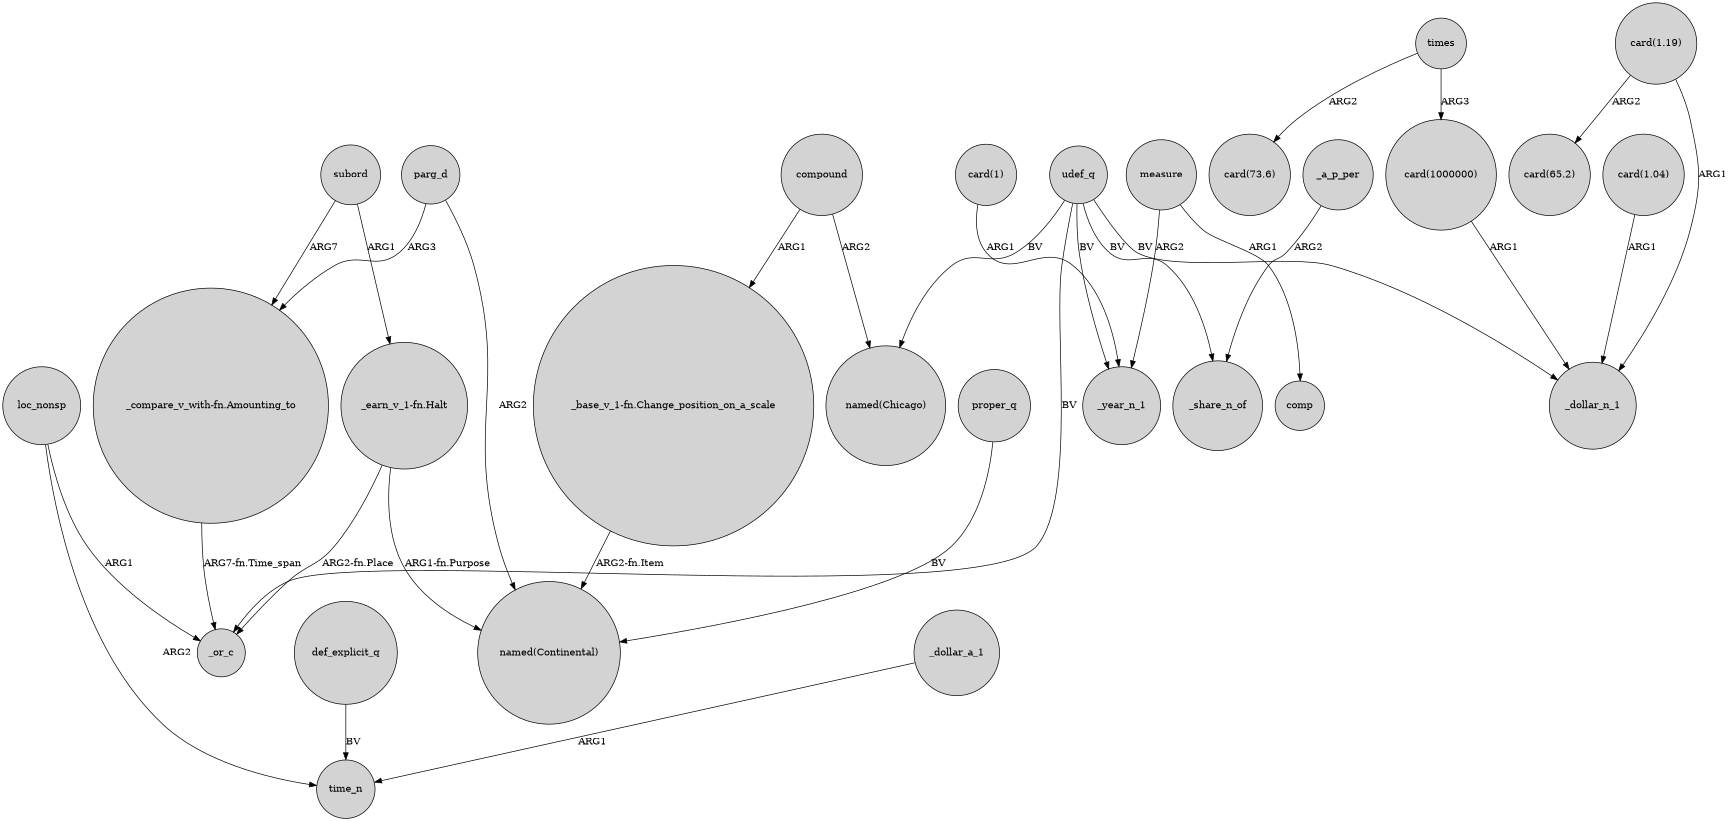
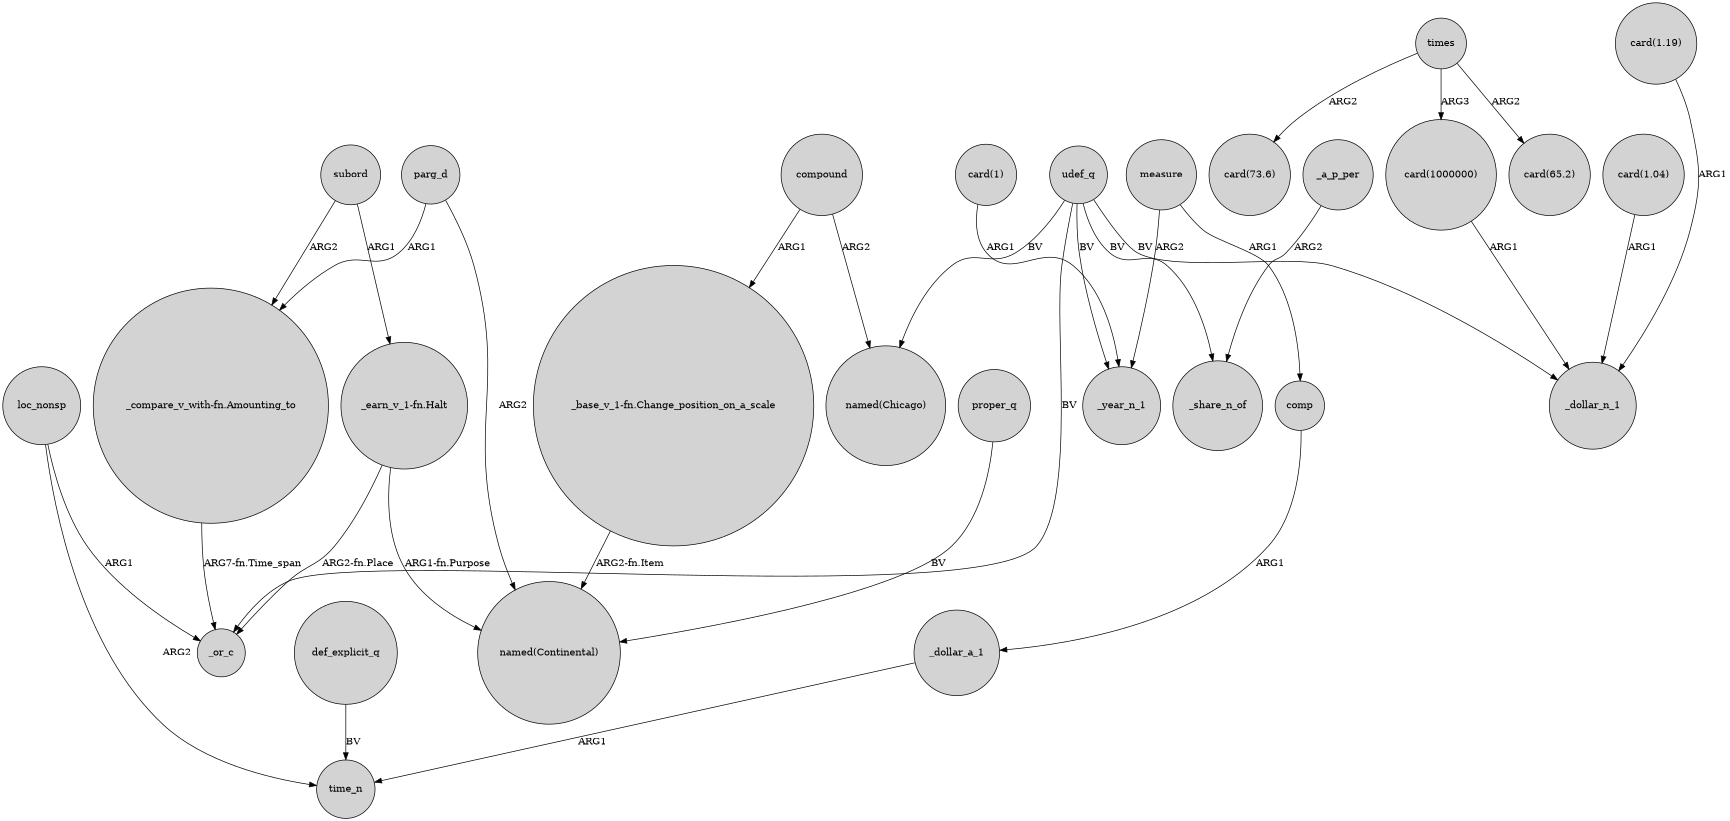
edge "card(1.19)" -> "card(65.2)": now "times" -> "card(65.2)"
edge "subord" -> "_compare_v_with-fn.Amounting_to": label "ARG7" -> "ARG2"
edge "parg_d" -> "_compare_v_with-fn.Amounting_to": label "ARG3" -> "ARG1"
edge "comp" -> "_dollar_a_1": added, label "ARG1"
